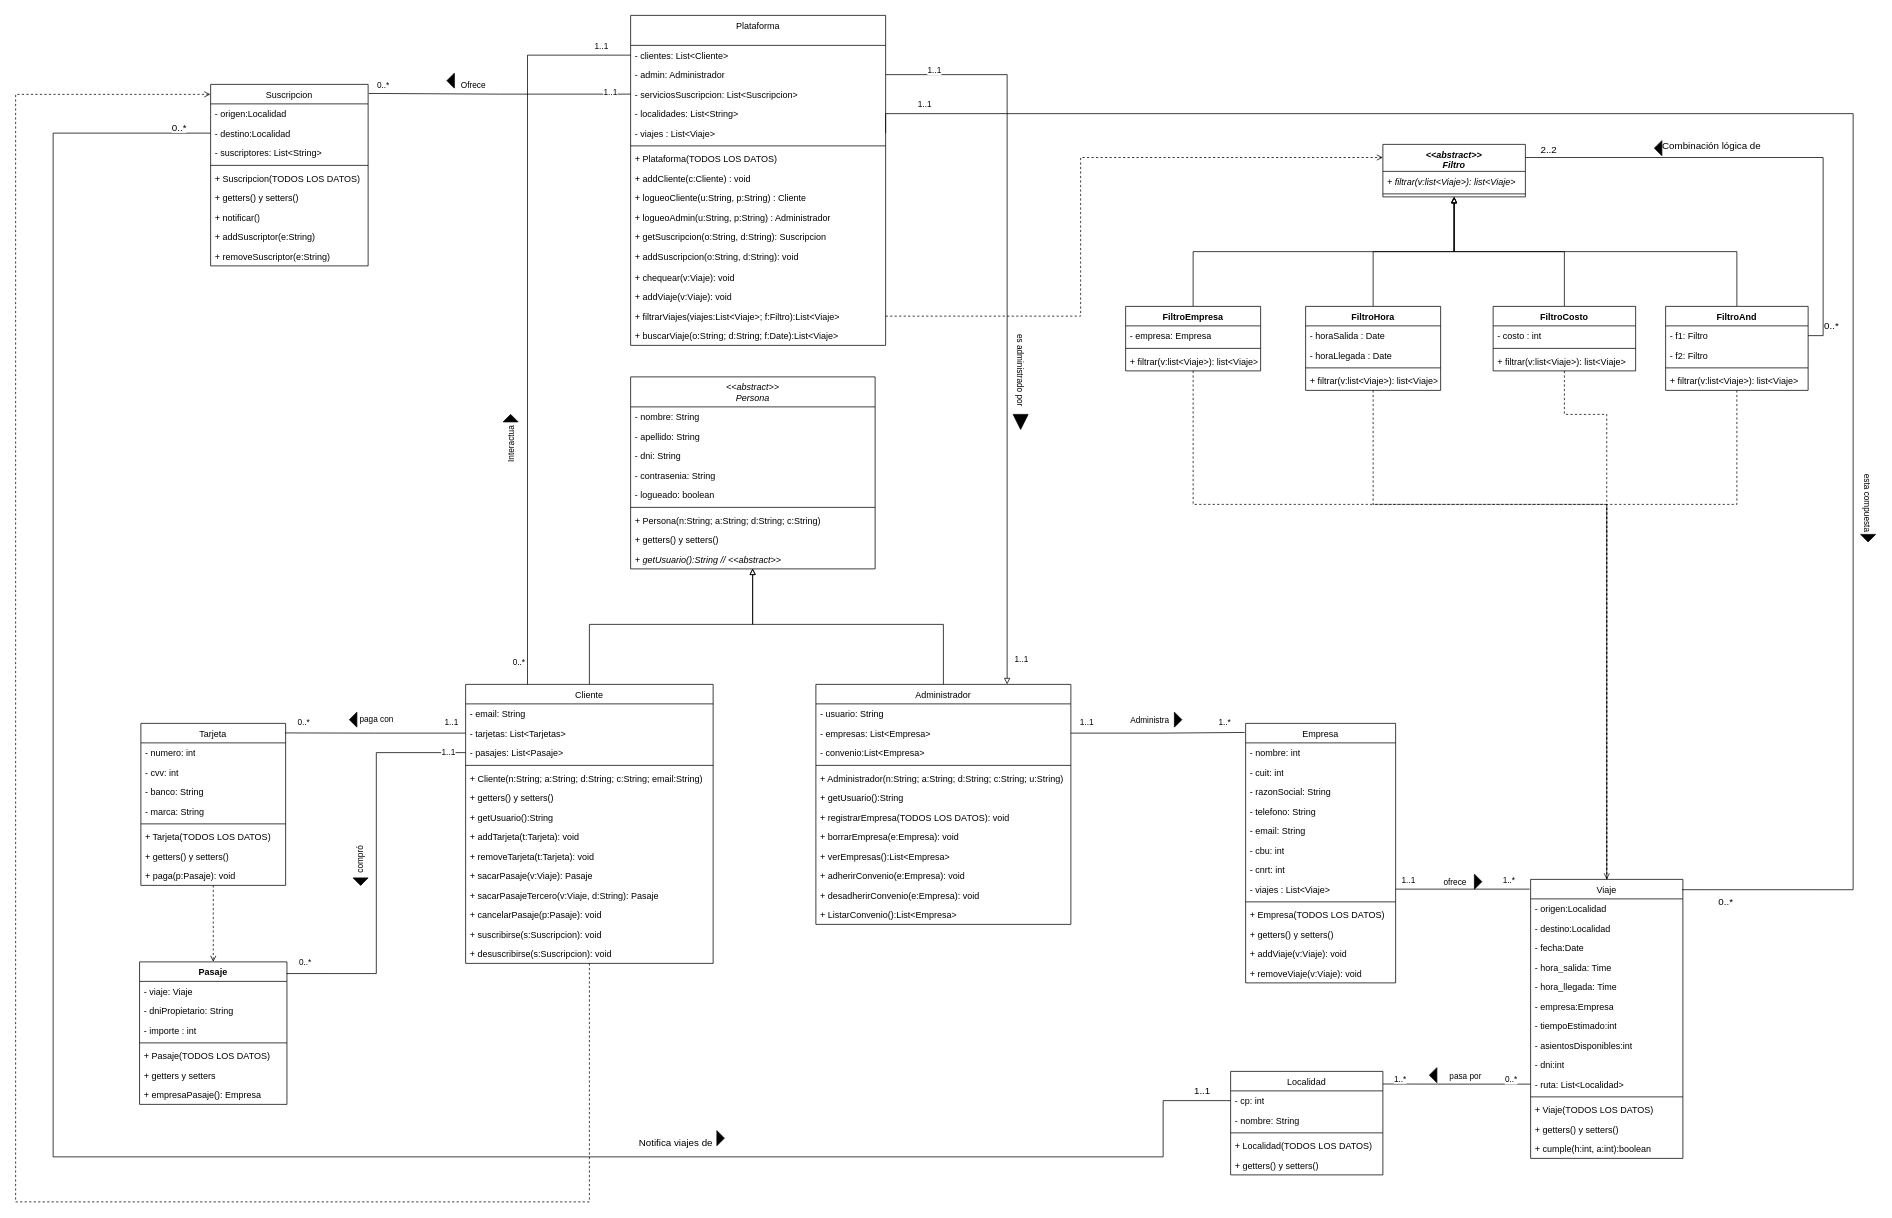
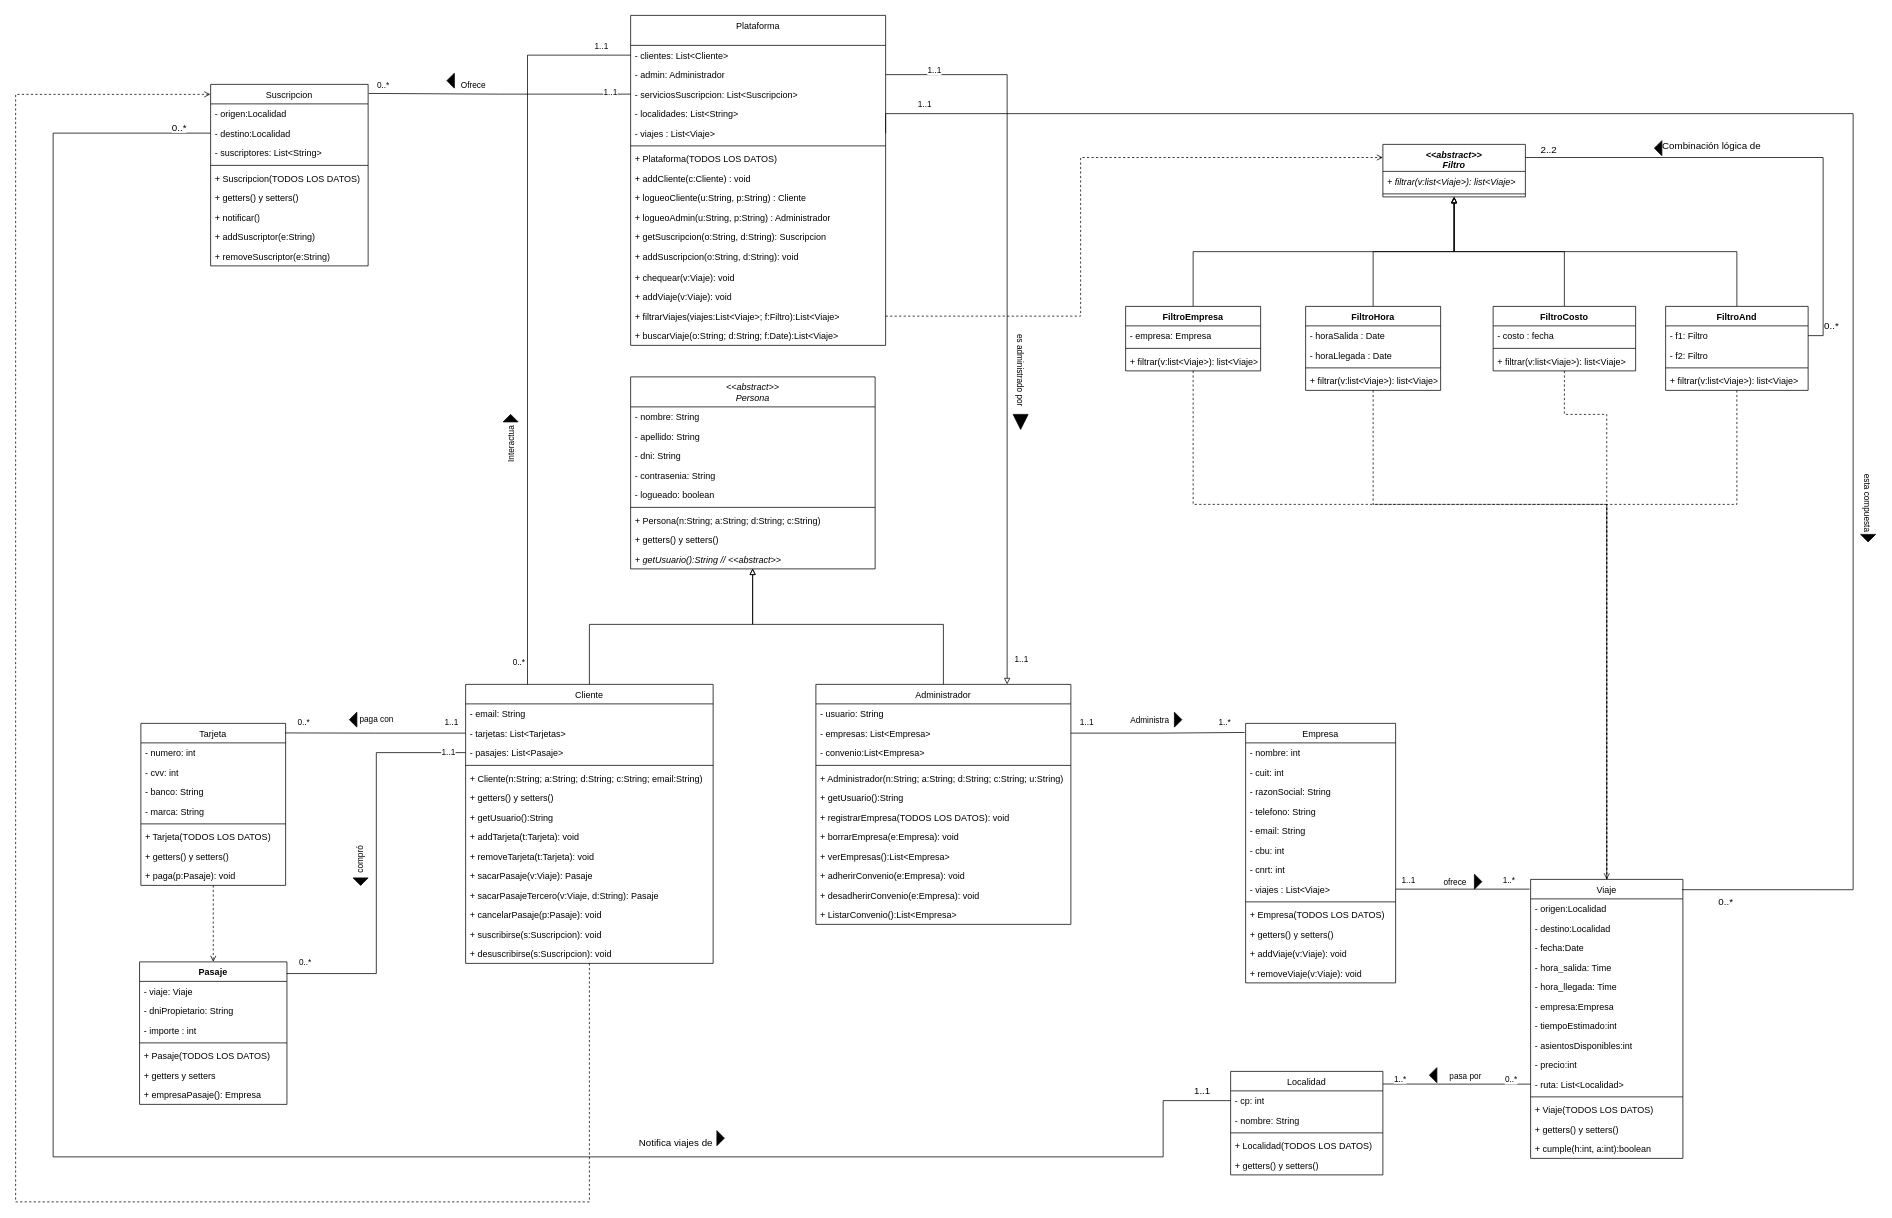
node "- costo : int": label "- costo : int" -> "- costo : fecha"
node "- dni:int": label "- dni:int" -> "- precio:int"
